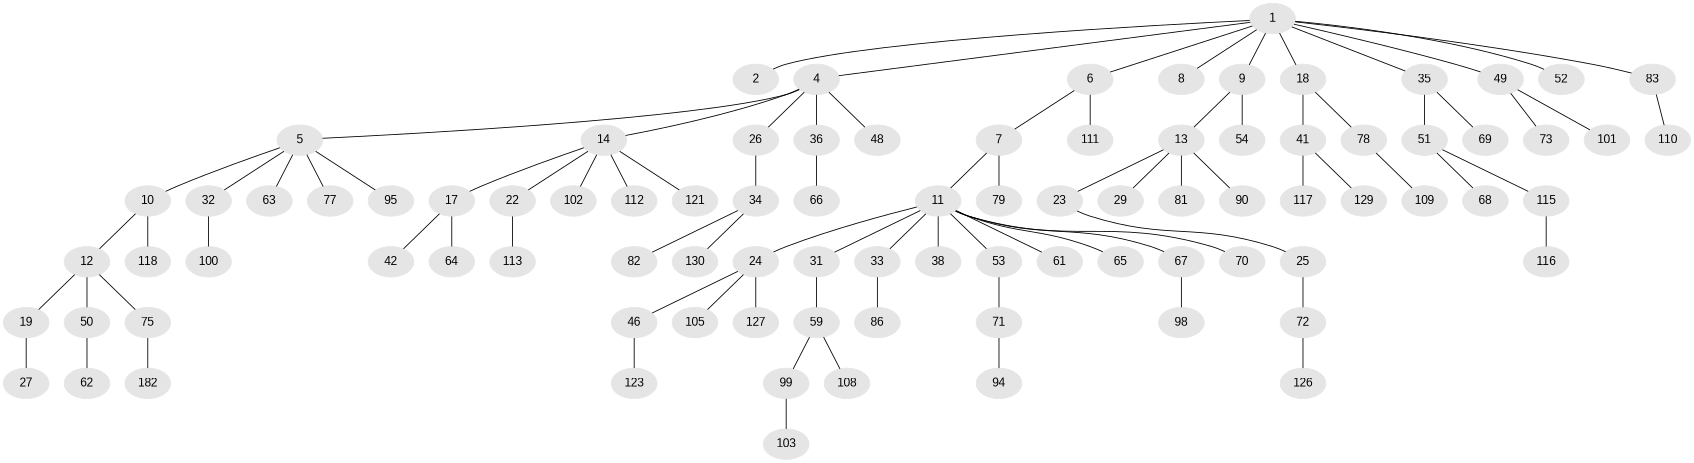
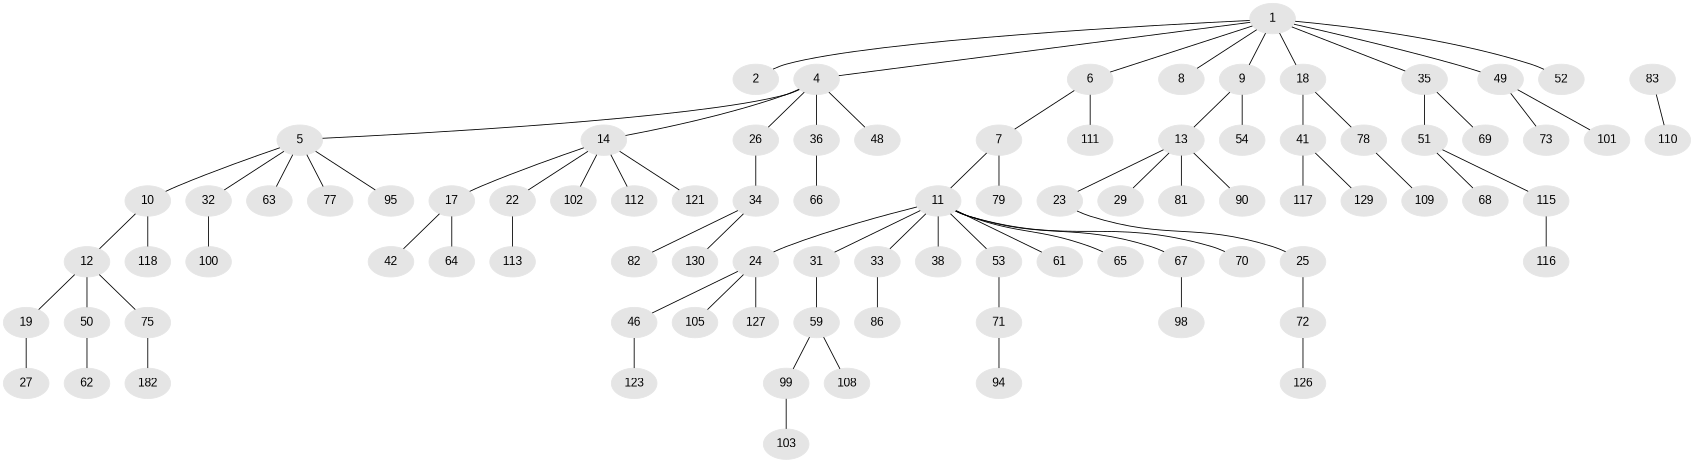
edge "1" -- "83": removed
